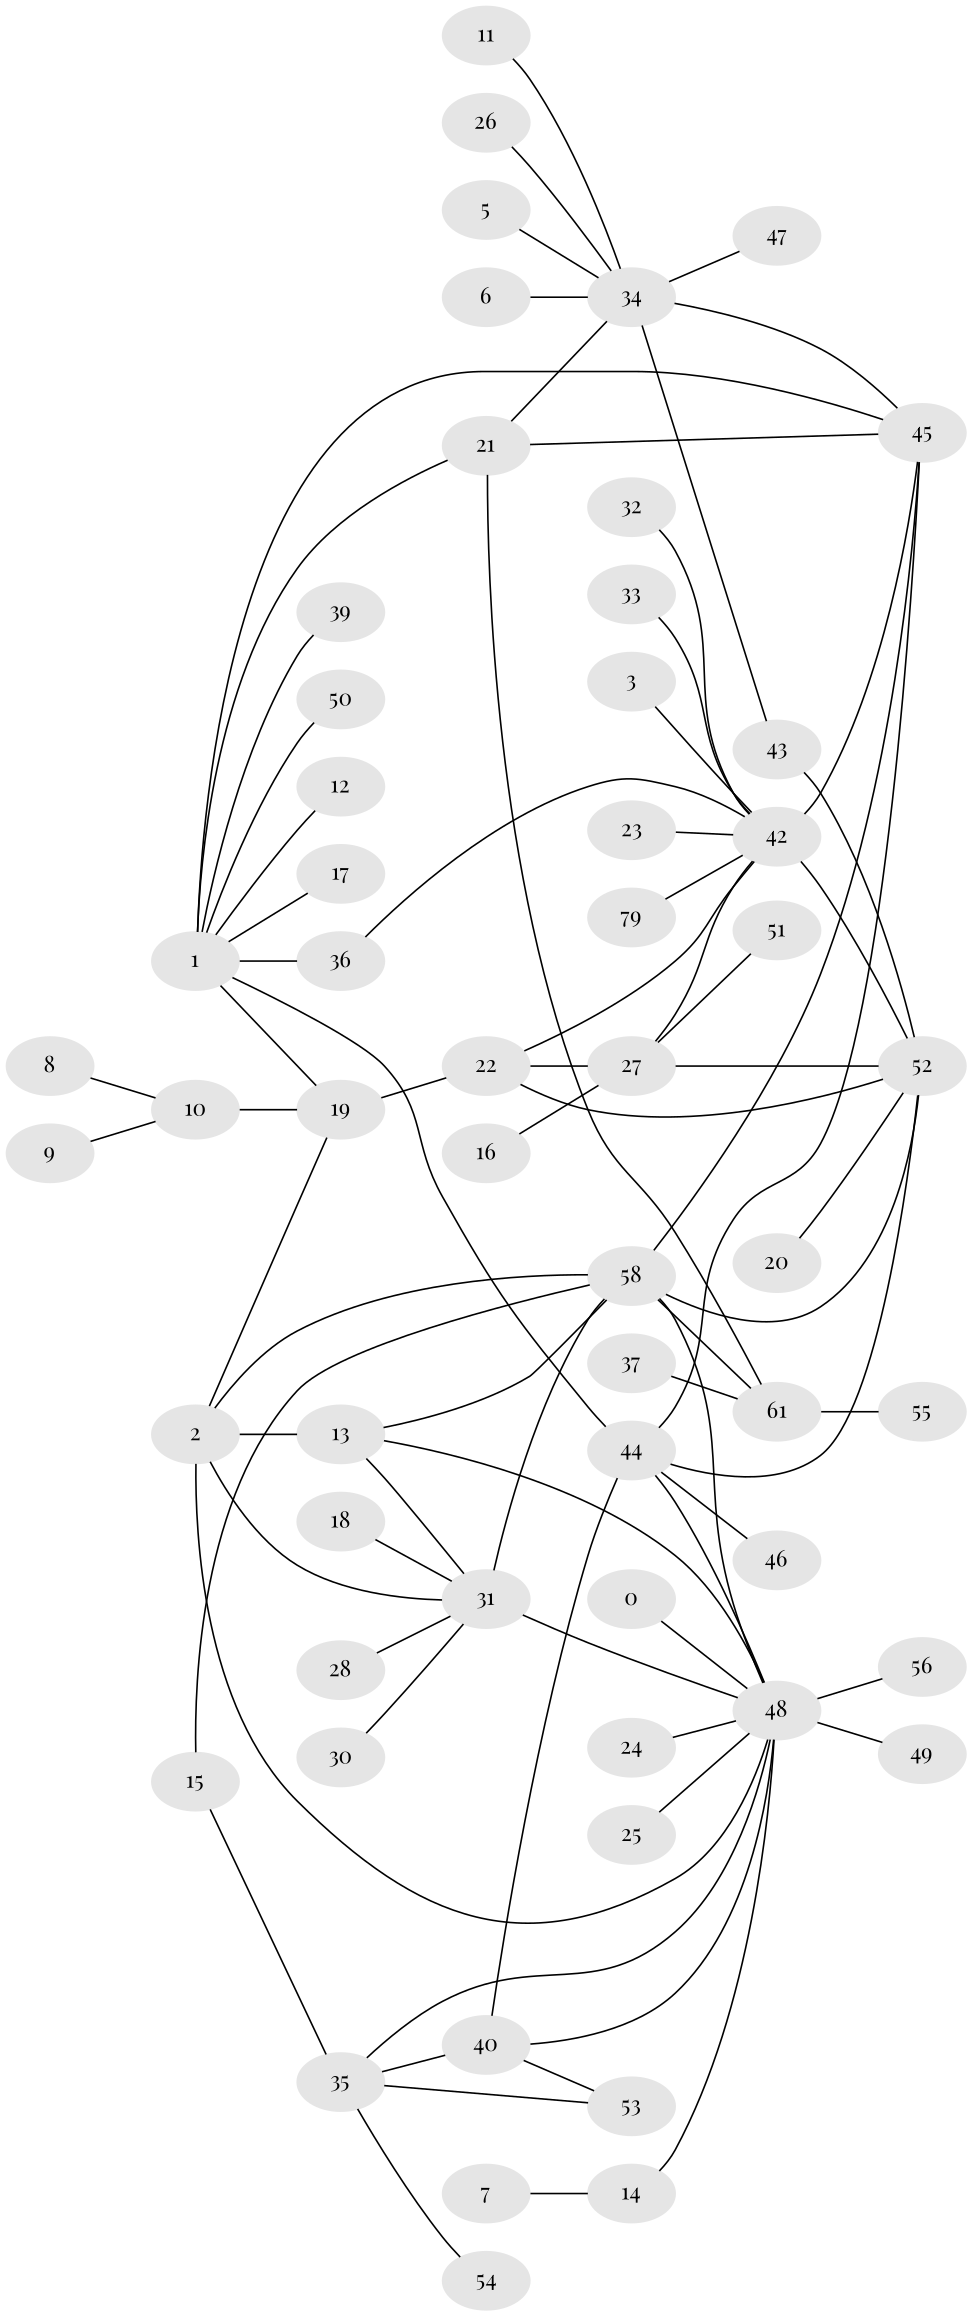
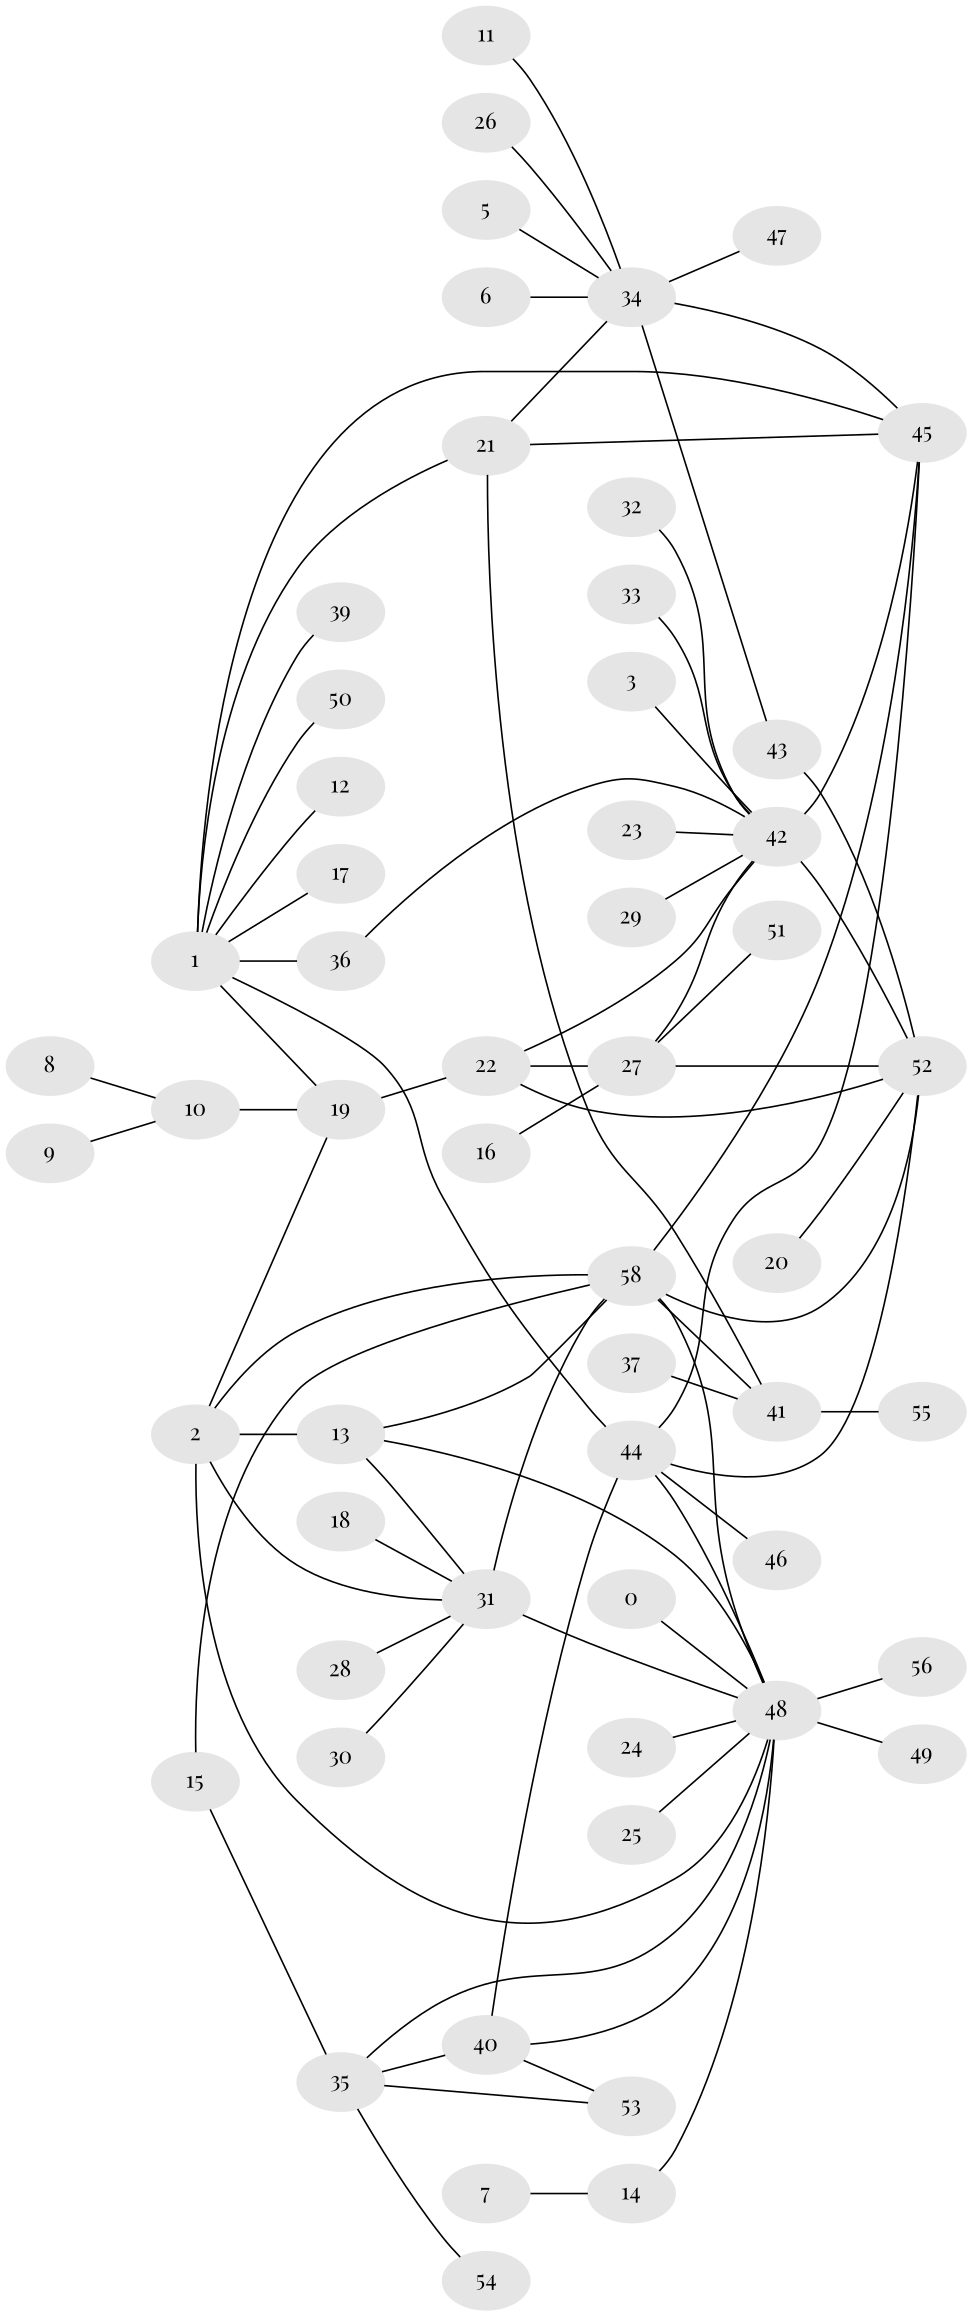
node "79": label "79" -> "29"
node "61": label "61" -> "41"
